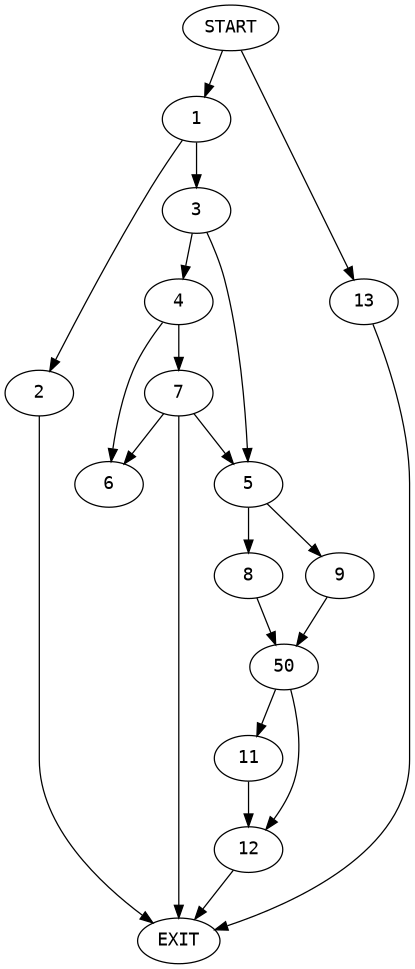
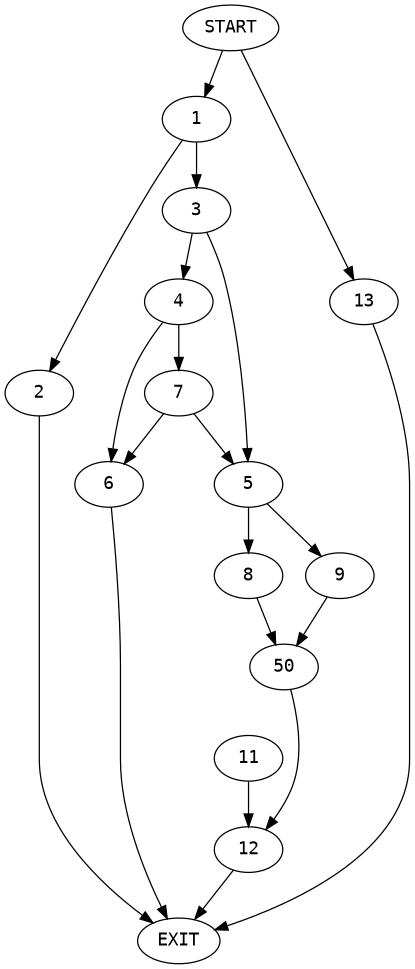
edge "7" -> "EXIT": now "6" -> "EXIT"
edge "50" -> "11": removed
